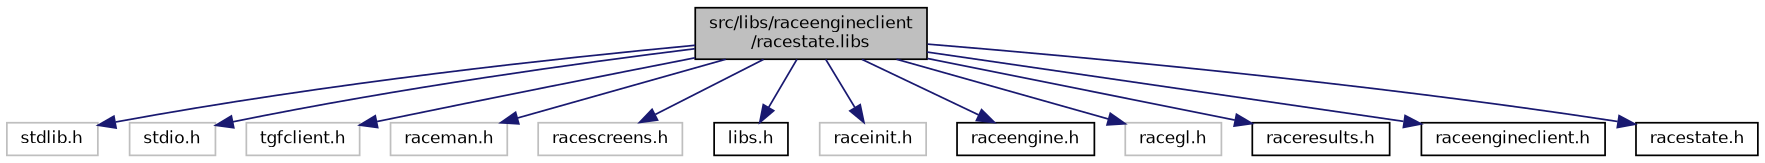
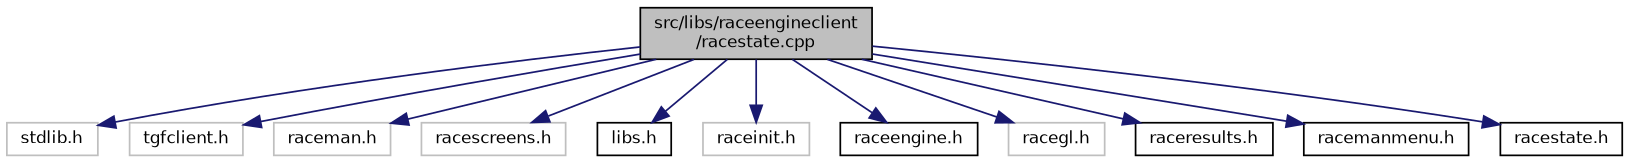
node "src/libs/raceengineclient /racestate.libs": label "src/libs/raceengineclient /racestate.libs" -> "src/libs/raceengineclient /racestate.cpp"
node "stdio.h": removed
node "raceengineclient.h": label "raceengineclient.h" -> "racemanmenu.h"
